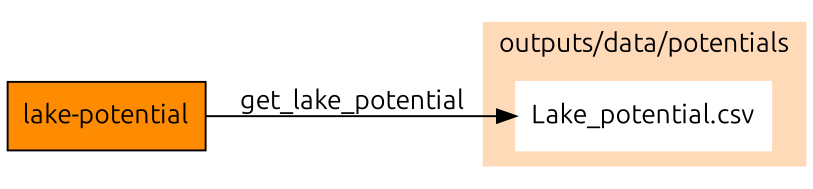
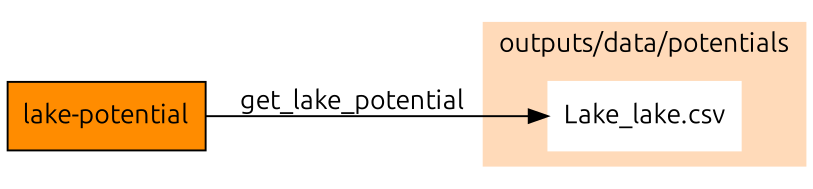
node "Lake_potential.csv": label "Lake_potential.csv" -> "Lake_lake.csv"
